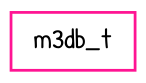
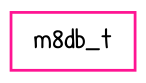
node "m3db_t": label "m3db_t" -> "m8db_t"
